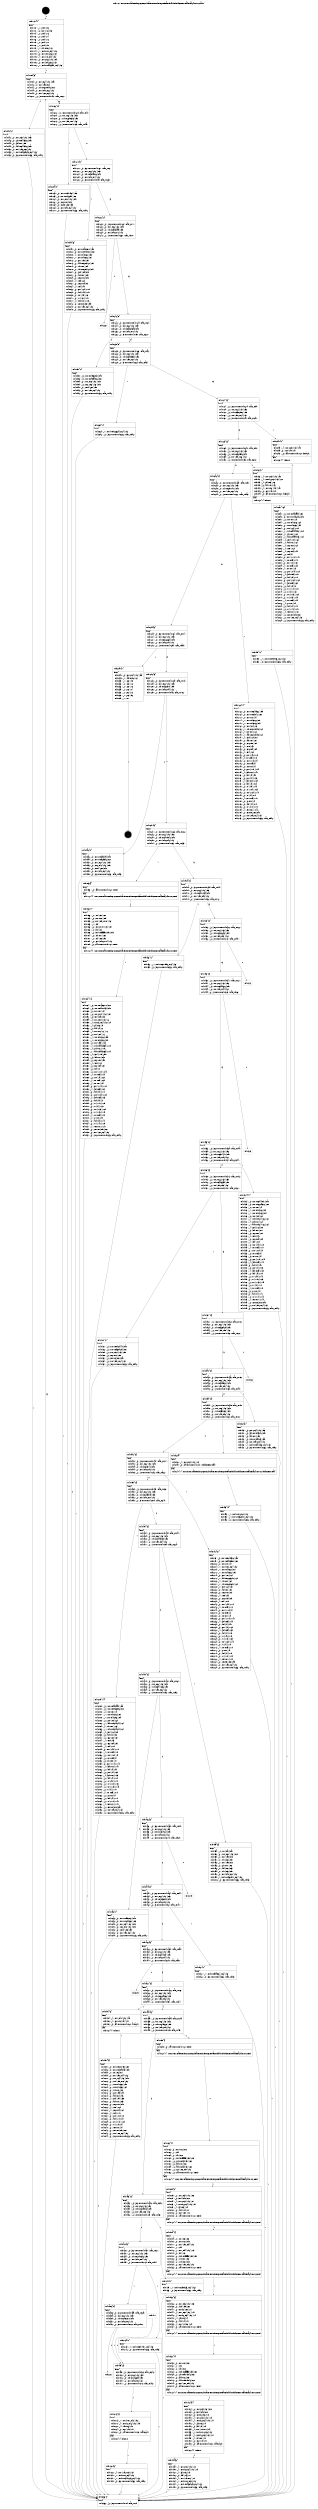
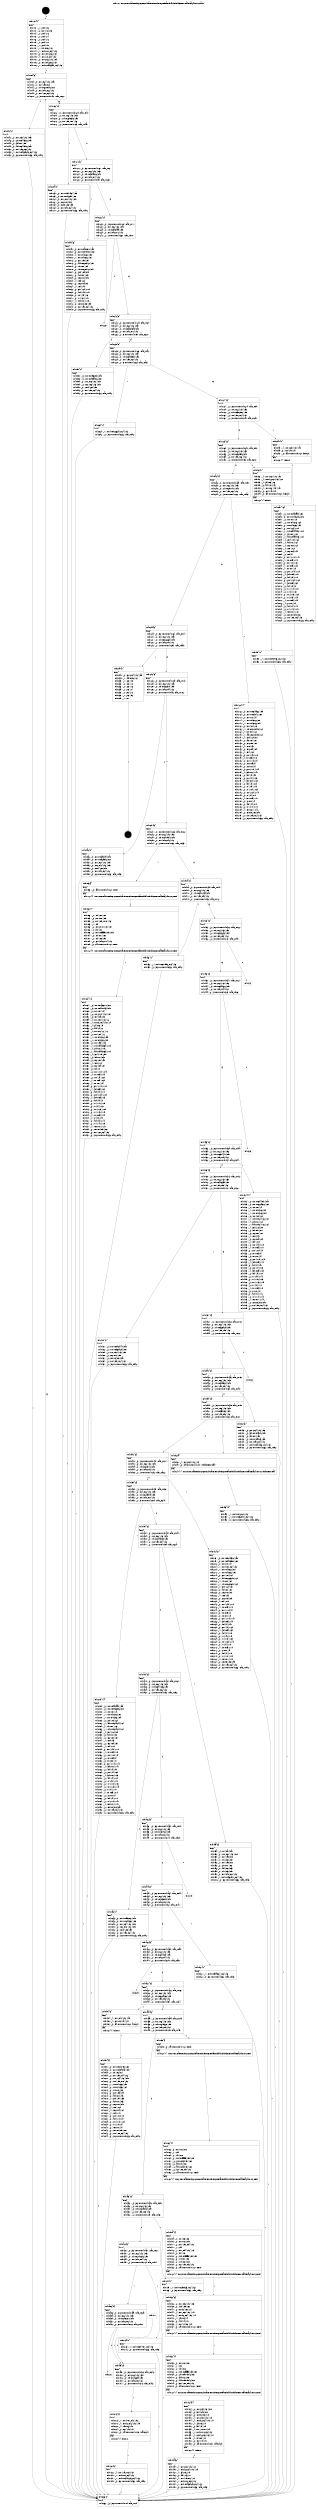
node "0x401ceb [31]": removed
